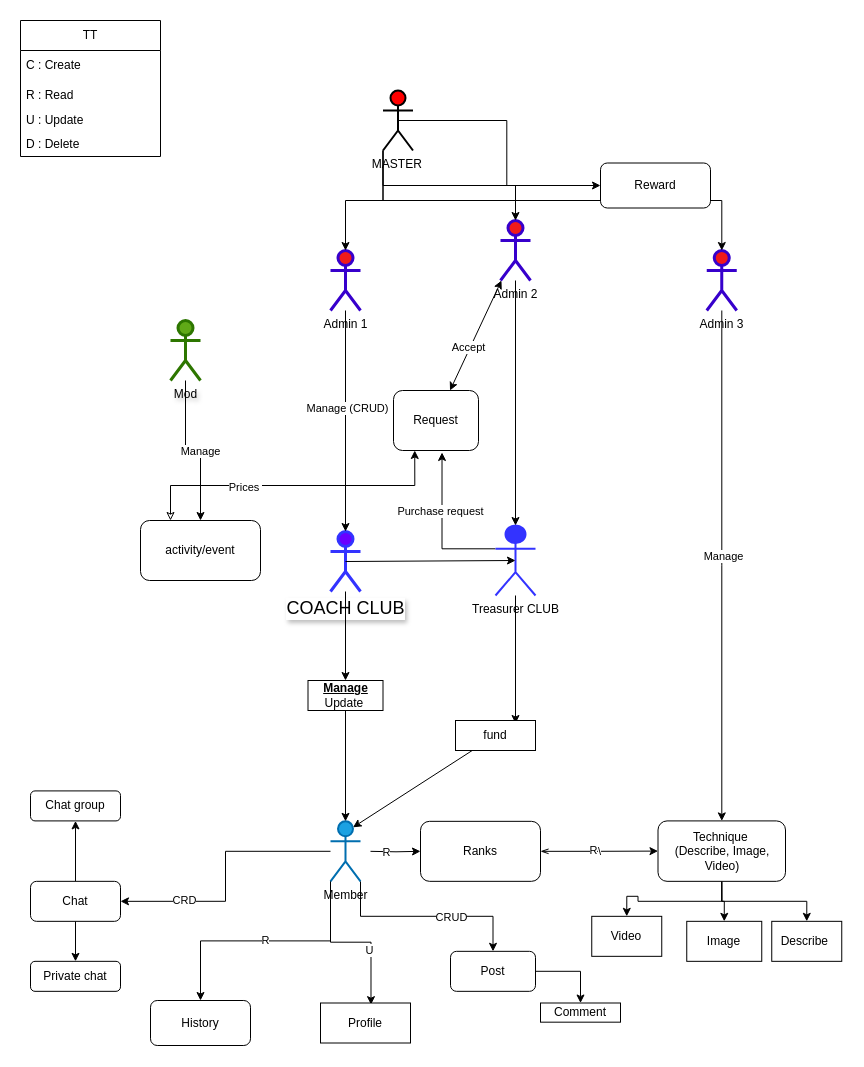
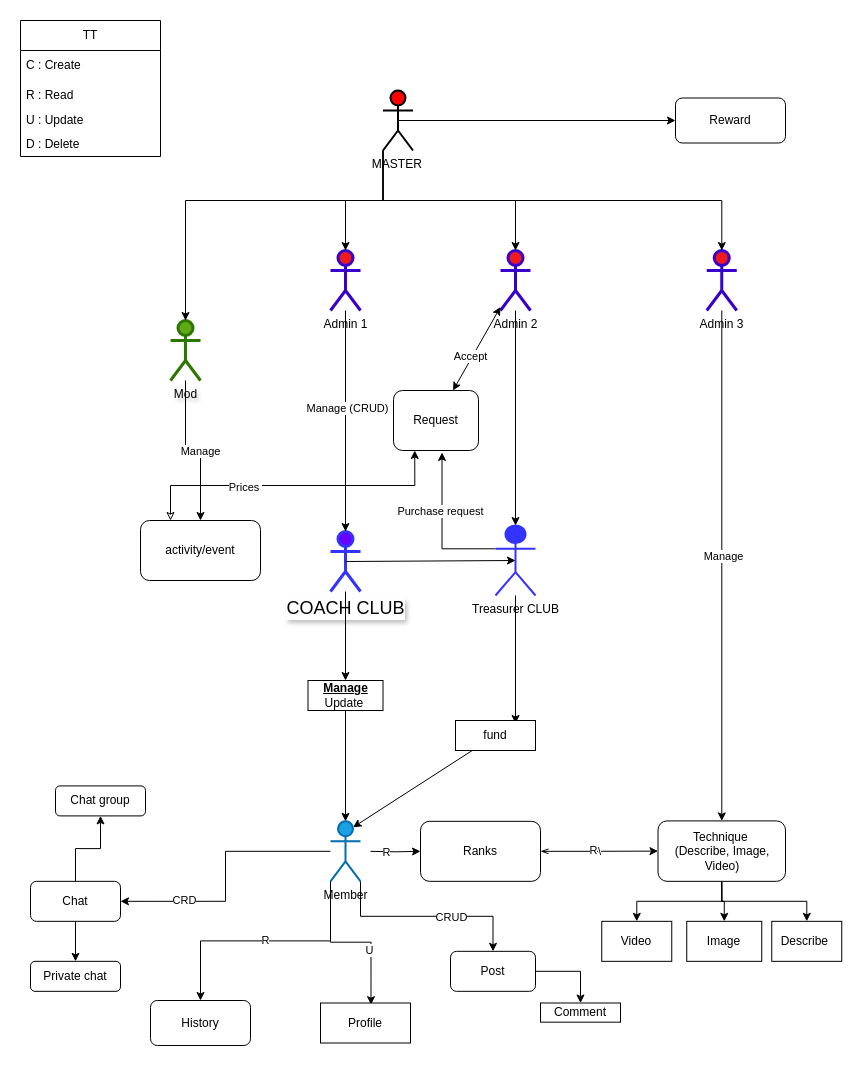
node "Reward": moved (656, 186) -> (731, 121)
edge "MASTER" -> "Mod": added
node "Admin 2": moved (516, 251) -> (516, 281)
node "Chat group": moved (76, 806) -> (101, 801)
node "Video": moved (627, 936) -> (637, 941)
